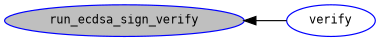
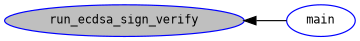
node "verify": label "verify" -> "main"
